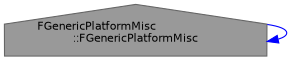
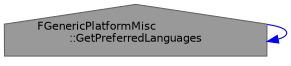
node "FGenericPlatformMisc ::FGenericPlatformMisc": label "FGenericPlatformMisc ::FGenericPlatformMisc" -> "FGenericPlatformMisc ::GetPreferredLanguages"
